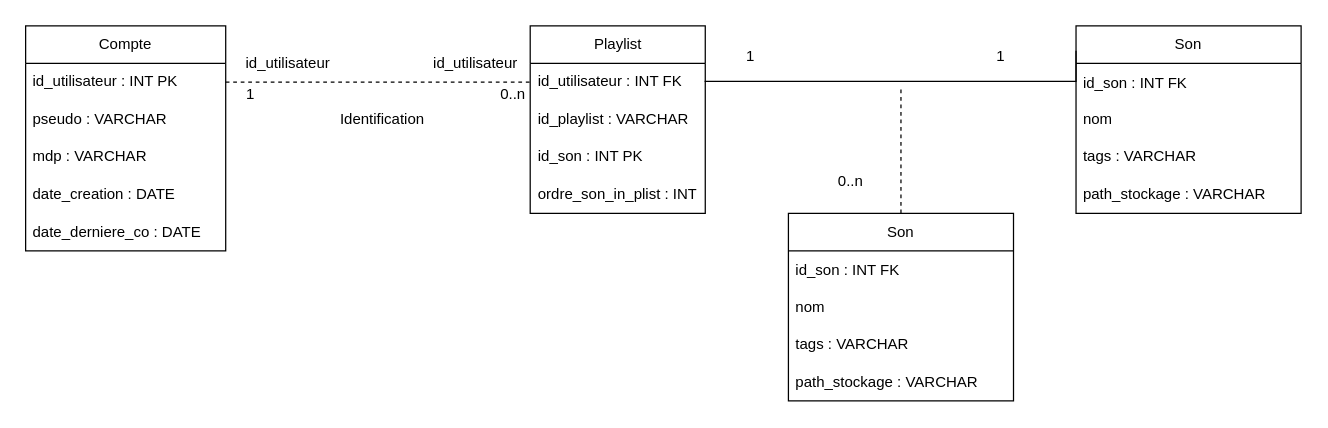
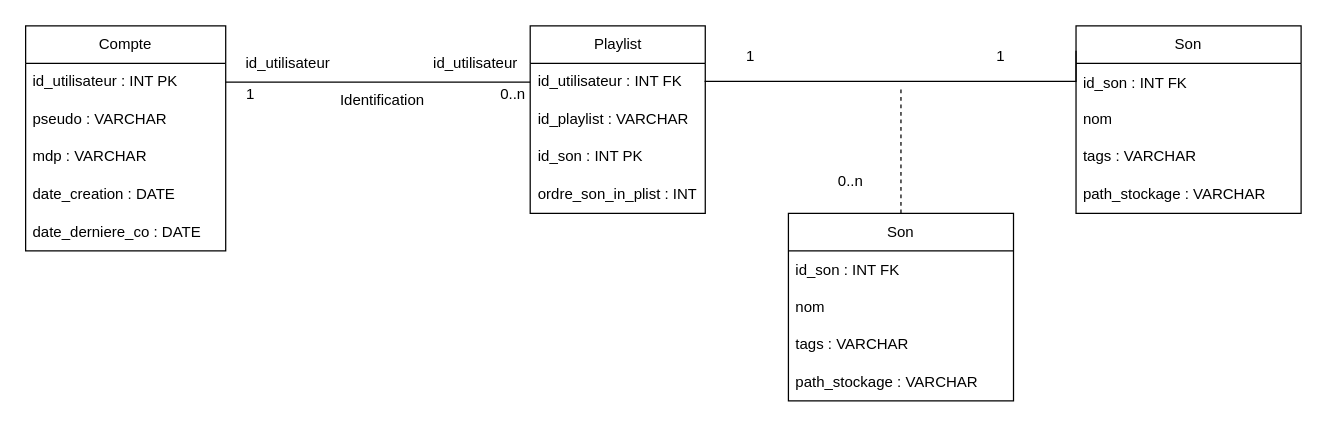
edge "id_utilisateur : INT PK" -- "id_utilisateur : INT FK": style dashed -> solid
node "Identification": moved (382, 119) -> (382, 101)
